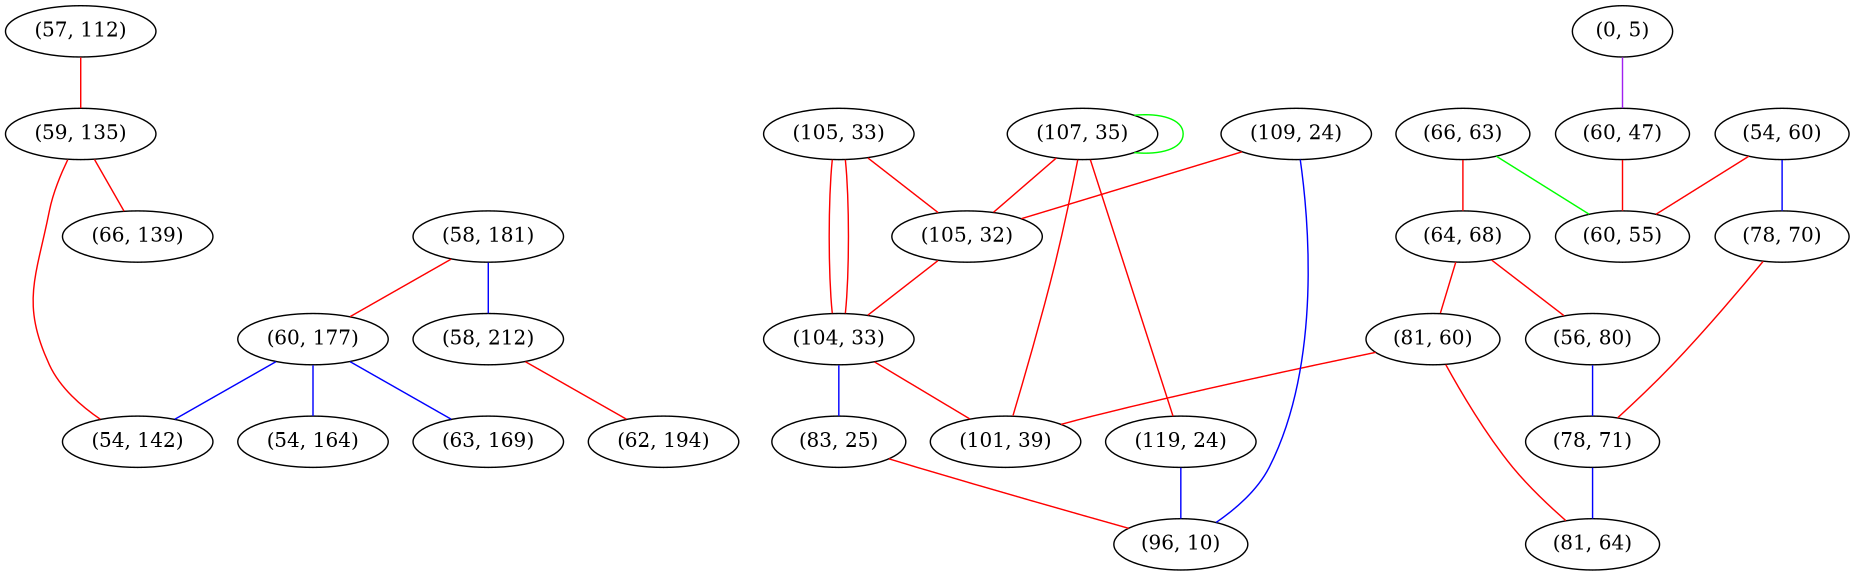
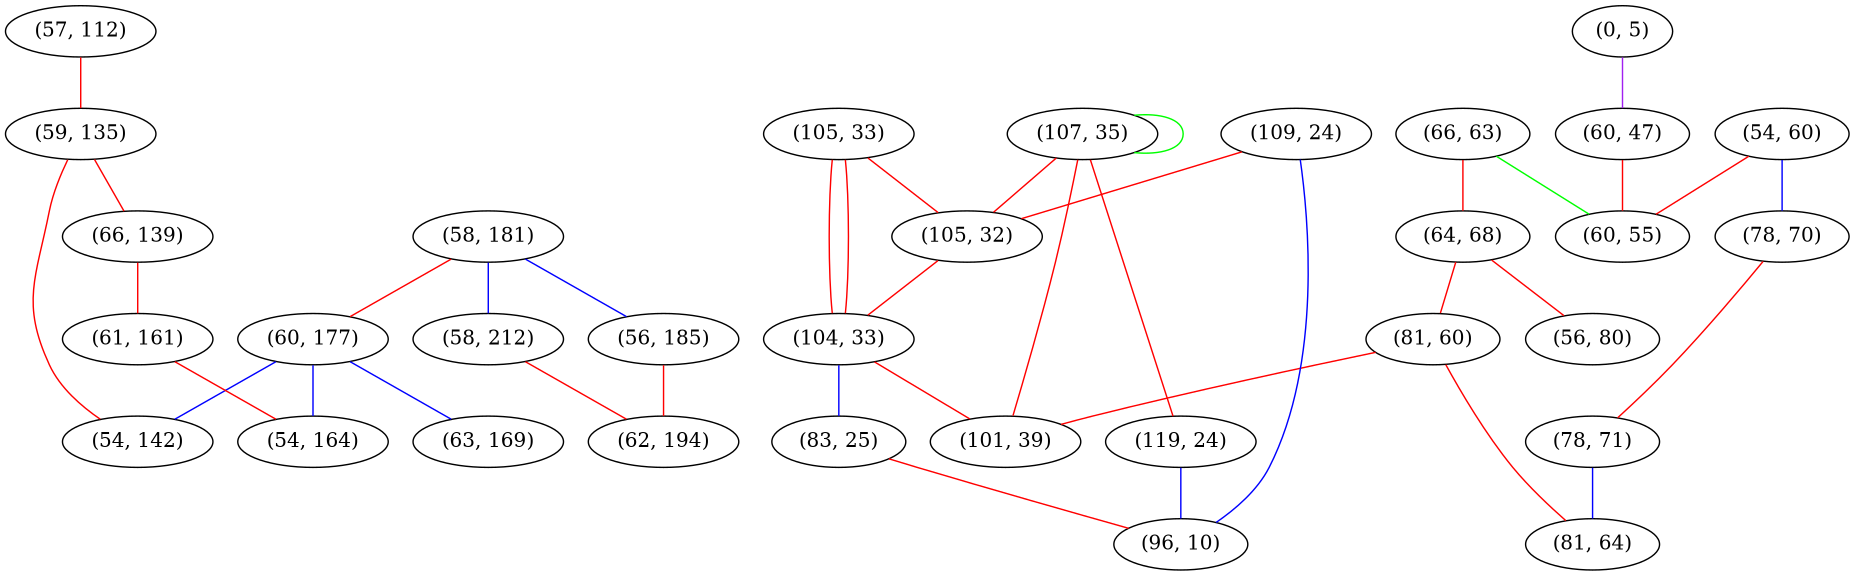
node "(61, 161)": added
node "(56, 185)": added
edge "(56, 80)" -- "(78, 71)": removed
